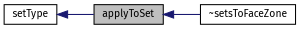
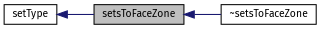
node "applyToSet": label "applyToSet" -> "setsToFaceZone"
